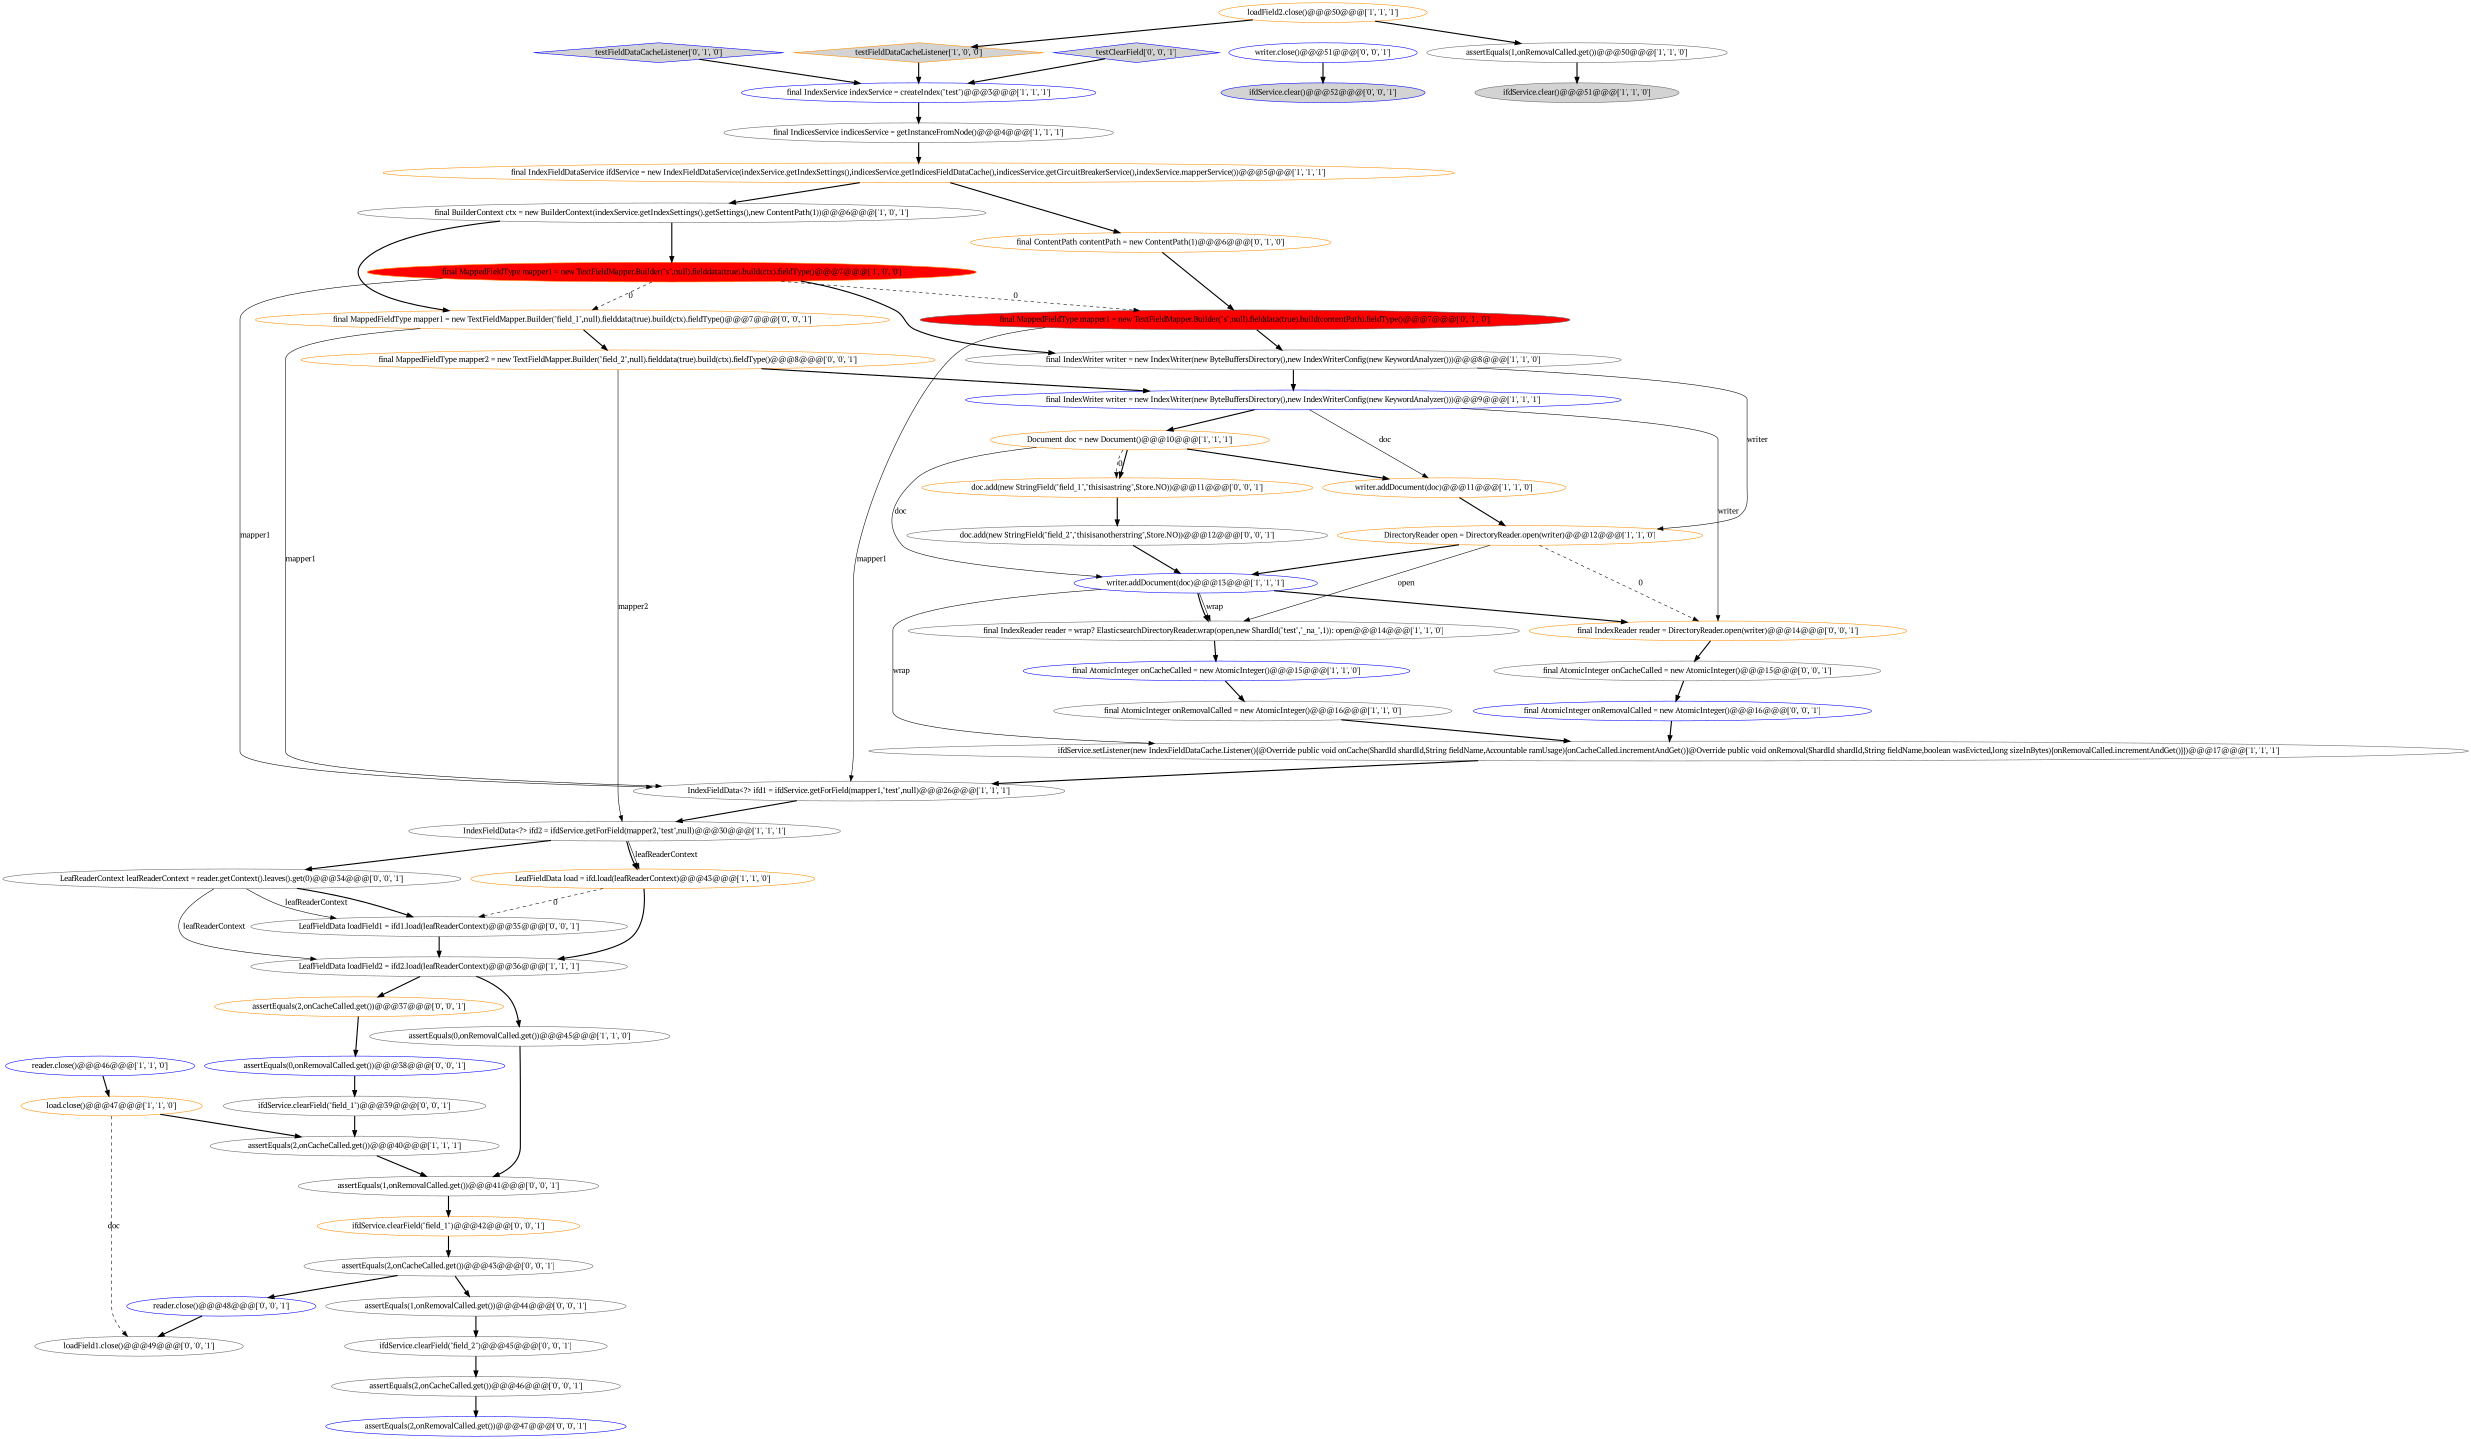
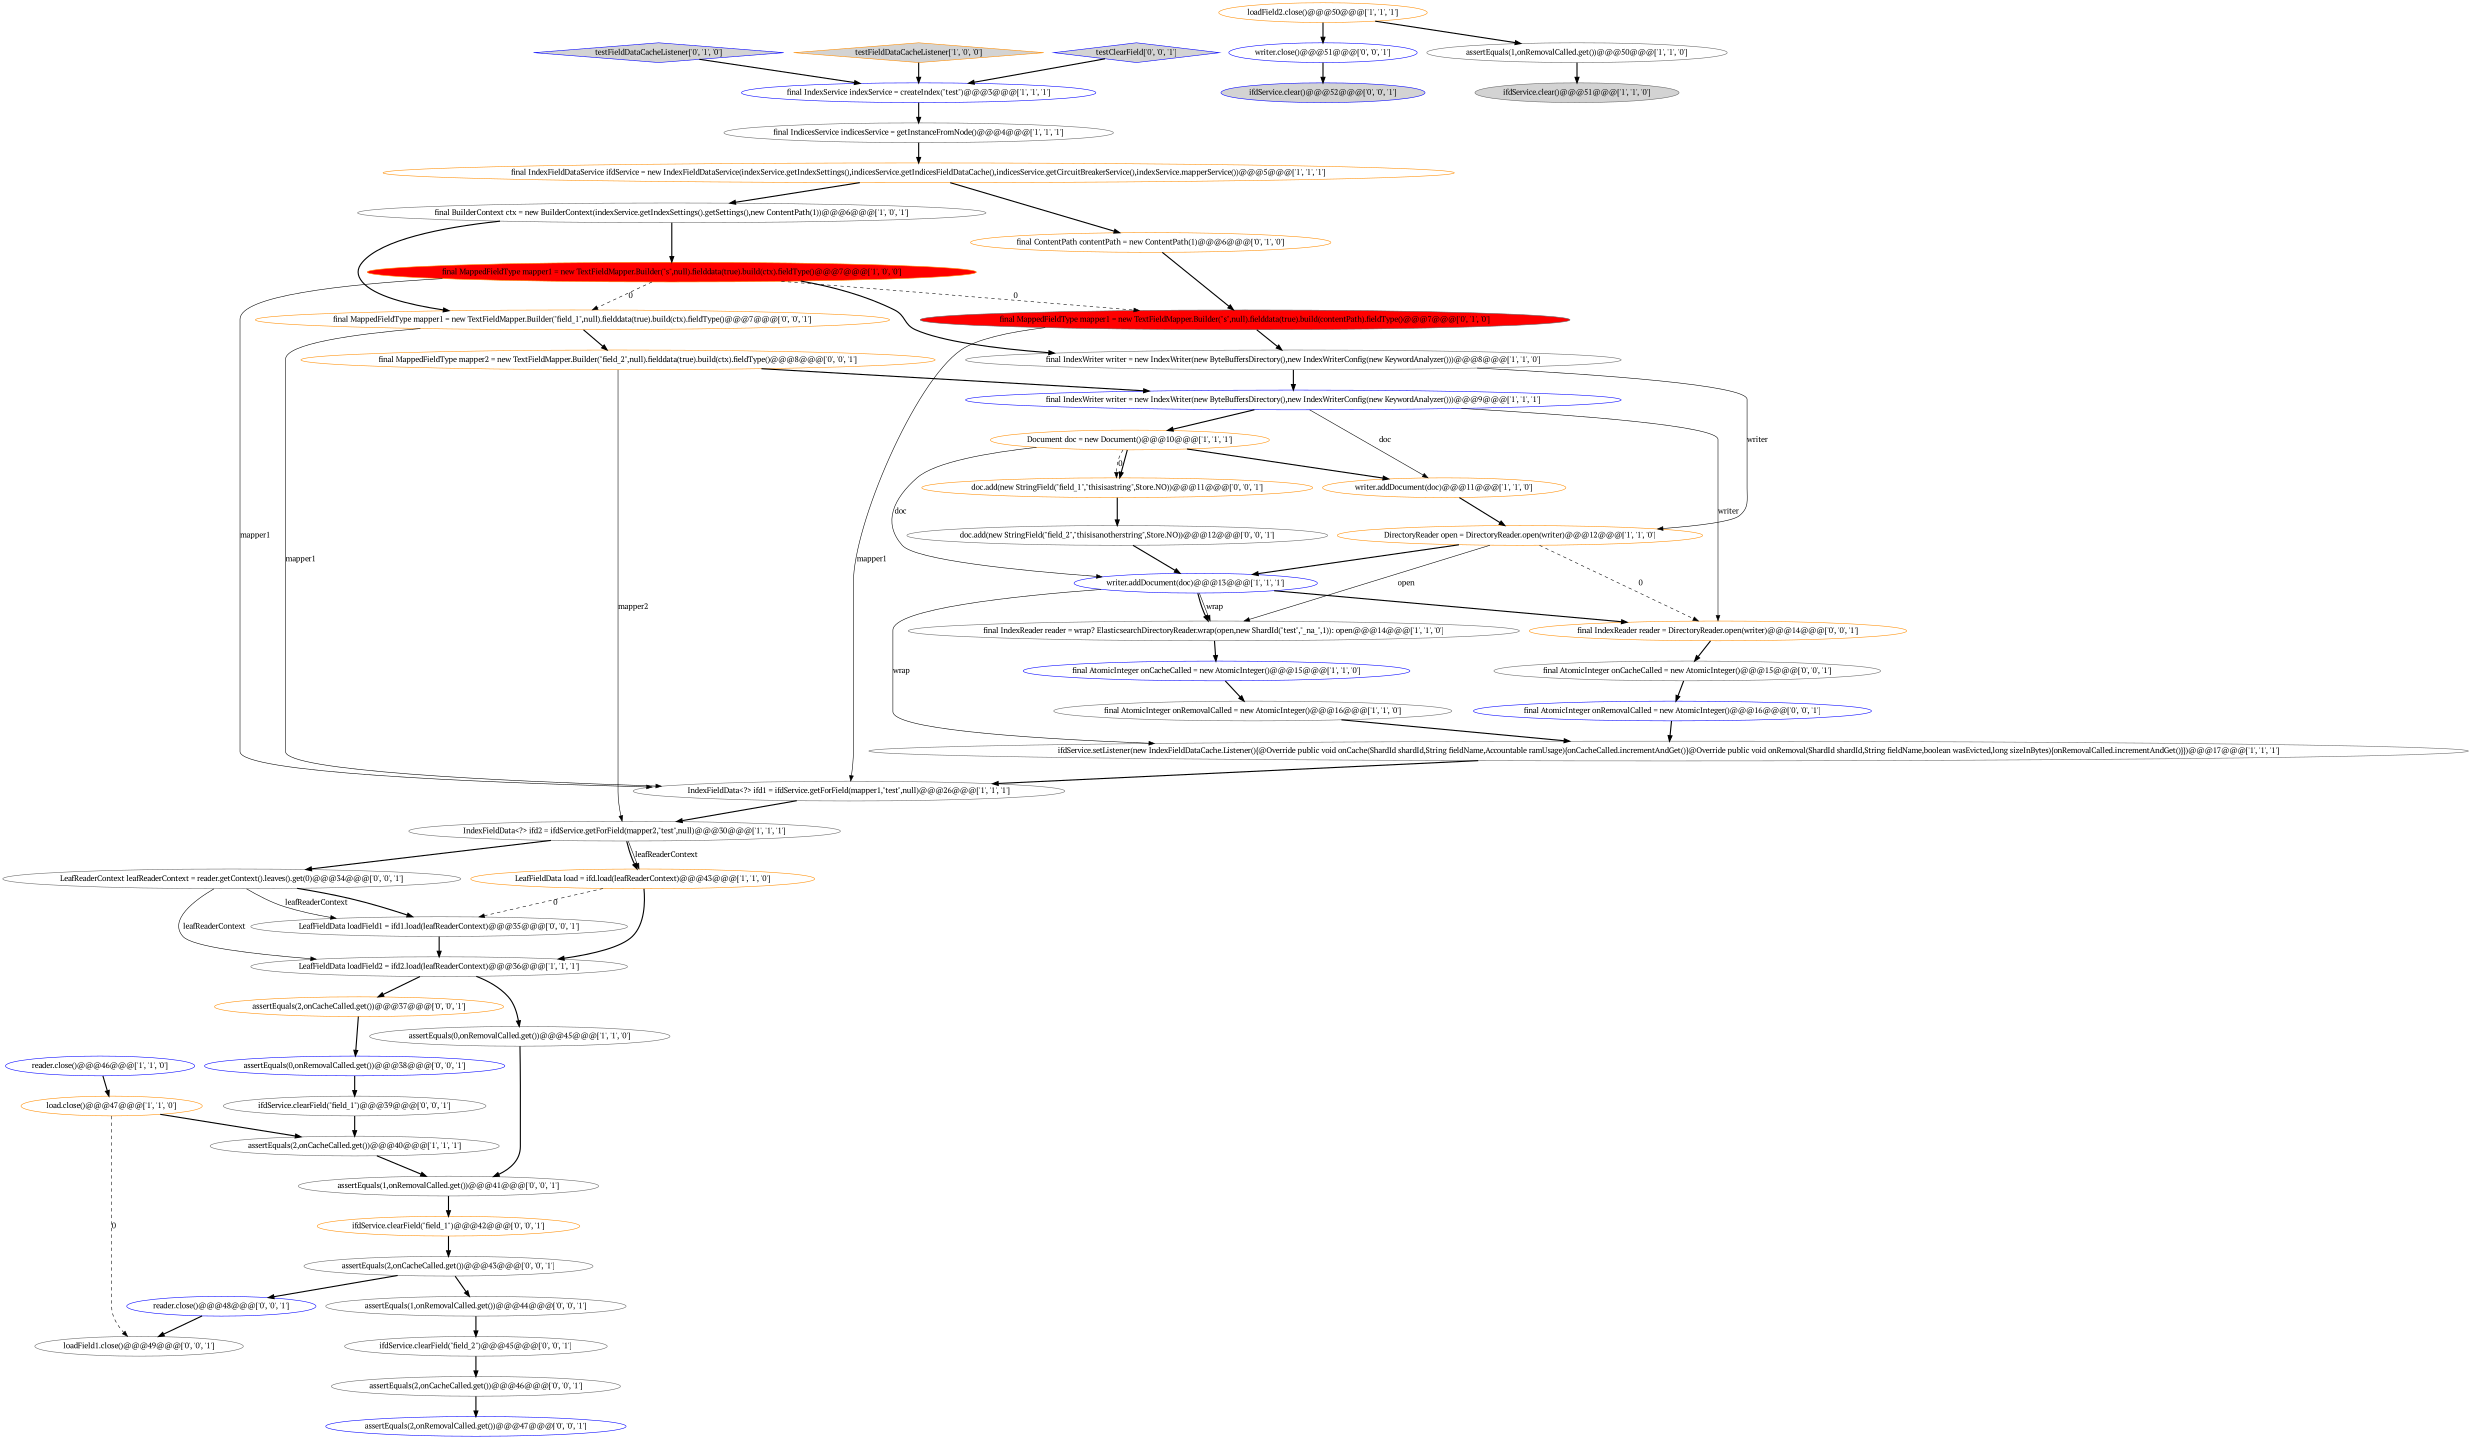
edge "loadField2.close()@@@50@@@['1', '1', '1']" -> "testFieldDataCacheListener['1', '0', '0']": now "loadField2.close()@@@50@@@['1', '1', '1']" -> "writer.close()@@@51@@@['0', '0', '1']"
edge "load.close()@@@47@@@['1', '1', '0']" -> "loadField1.close()@@@49@@@['0', '0', '1']": label "doc" -> "0"
